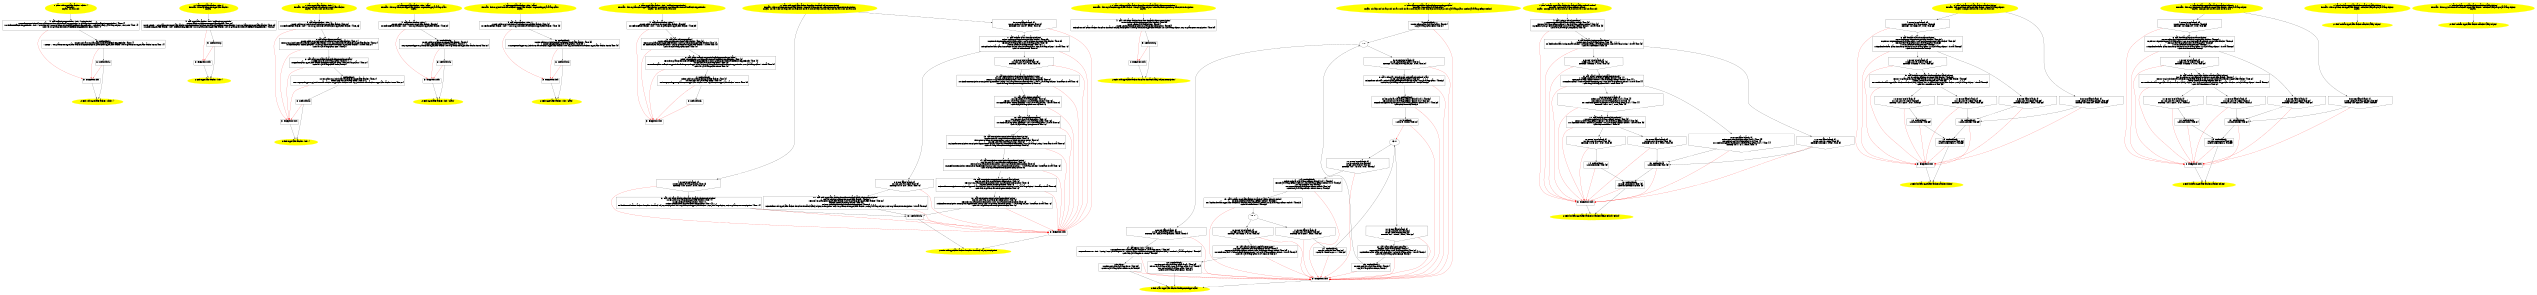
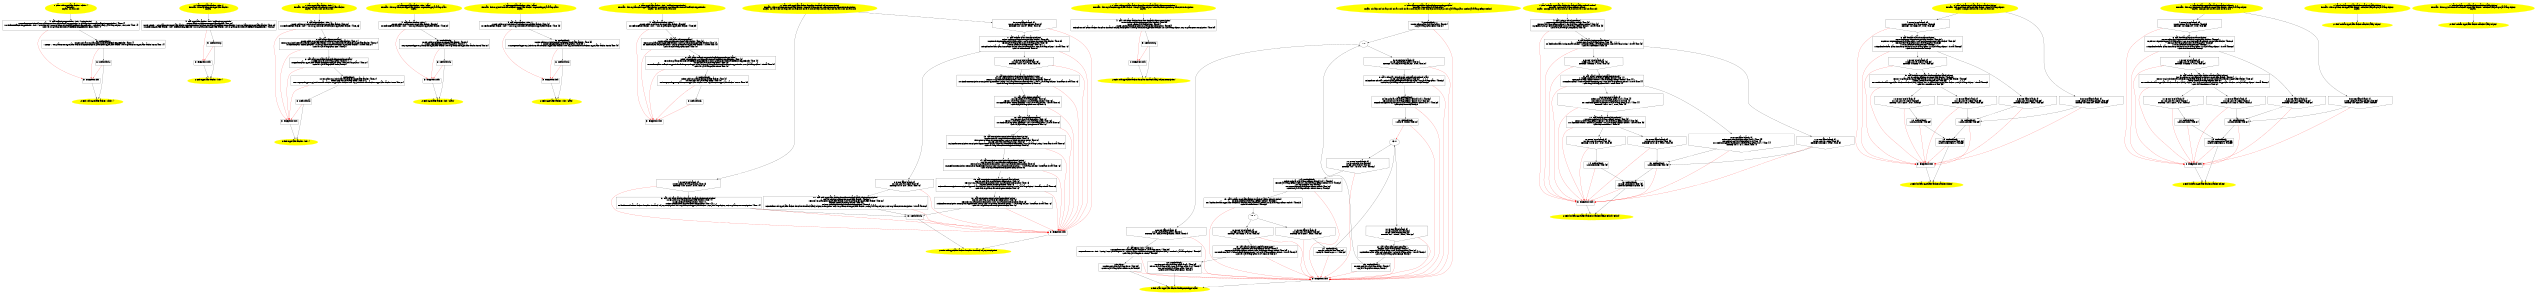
node "10:  true_body *&$bcvar4:int=0 [line 32]": label "10:  true_body *&$bcvar4:int=0 [line 32]" -> "10:  method_body *&$bcvar4:int=0 [line 32]"
node "15:  method_irvar *&$T0_33:int=0 [line 45]": label "15:  method_irvar *&$T0_33:int=0 [line 45]" -> "15:  method_body *&$T0_33:int=0 [line 45]"
